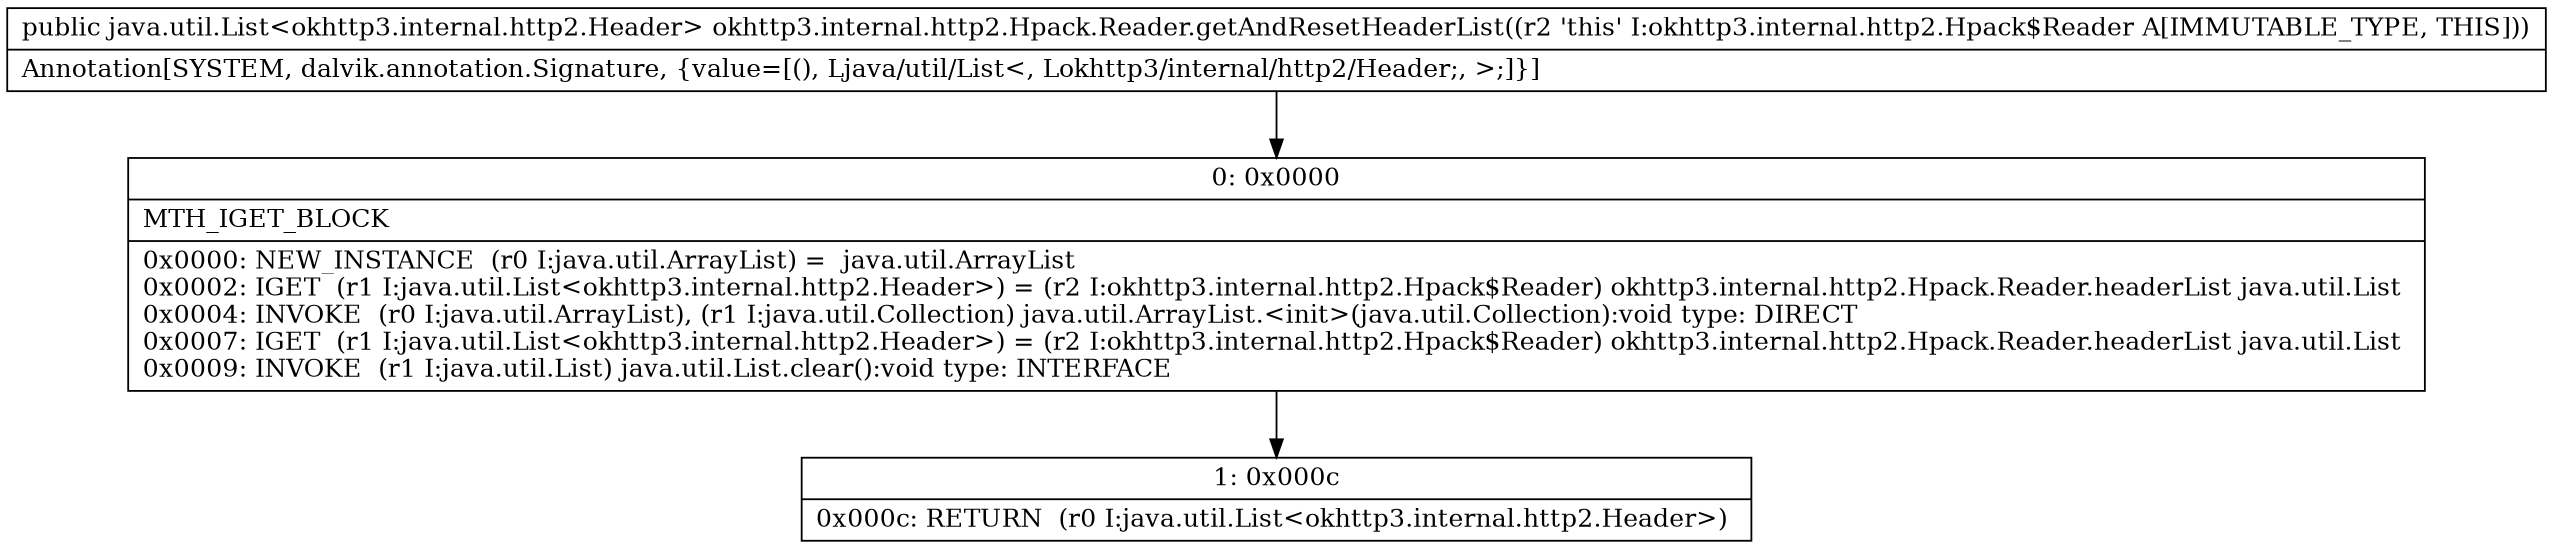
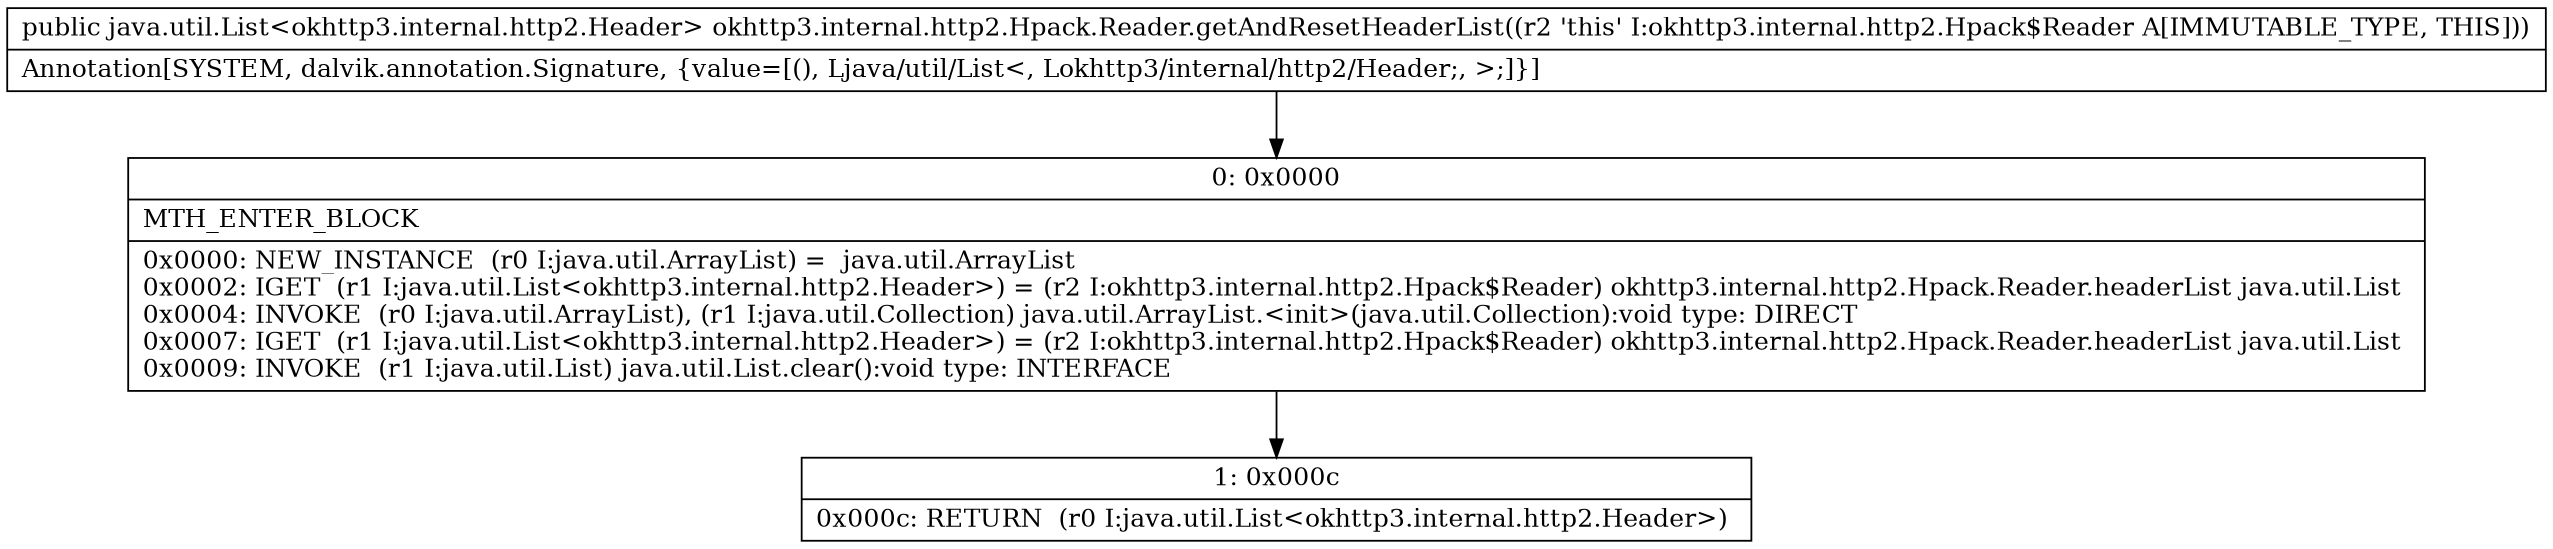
node "0: 0x0000": text "MTH_IGET_BLOCK" -> "MTH_ENTER_BLOCK"
